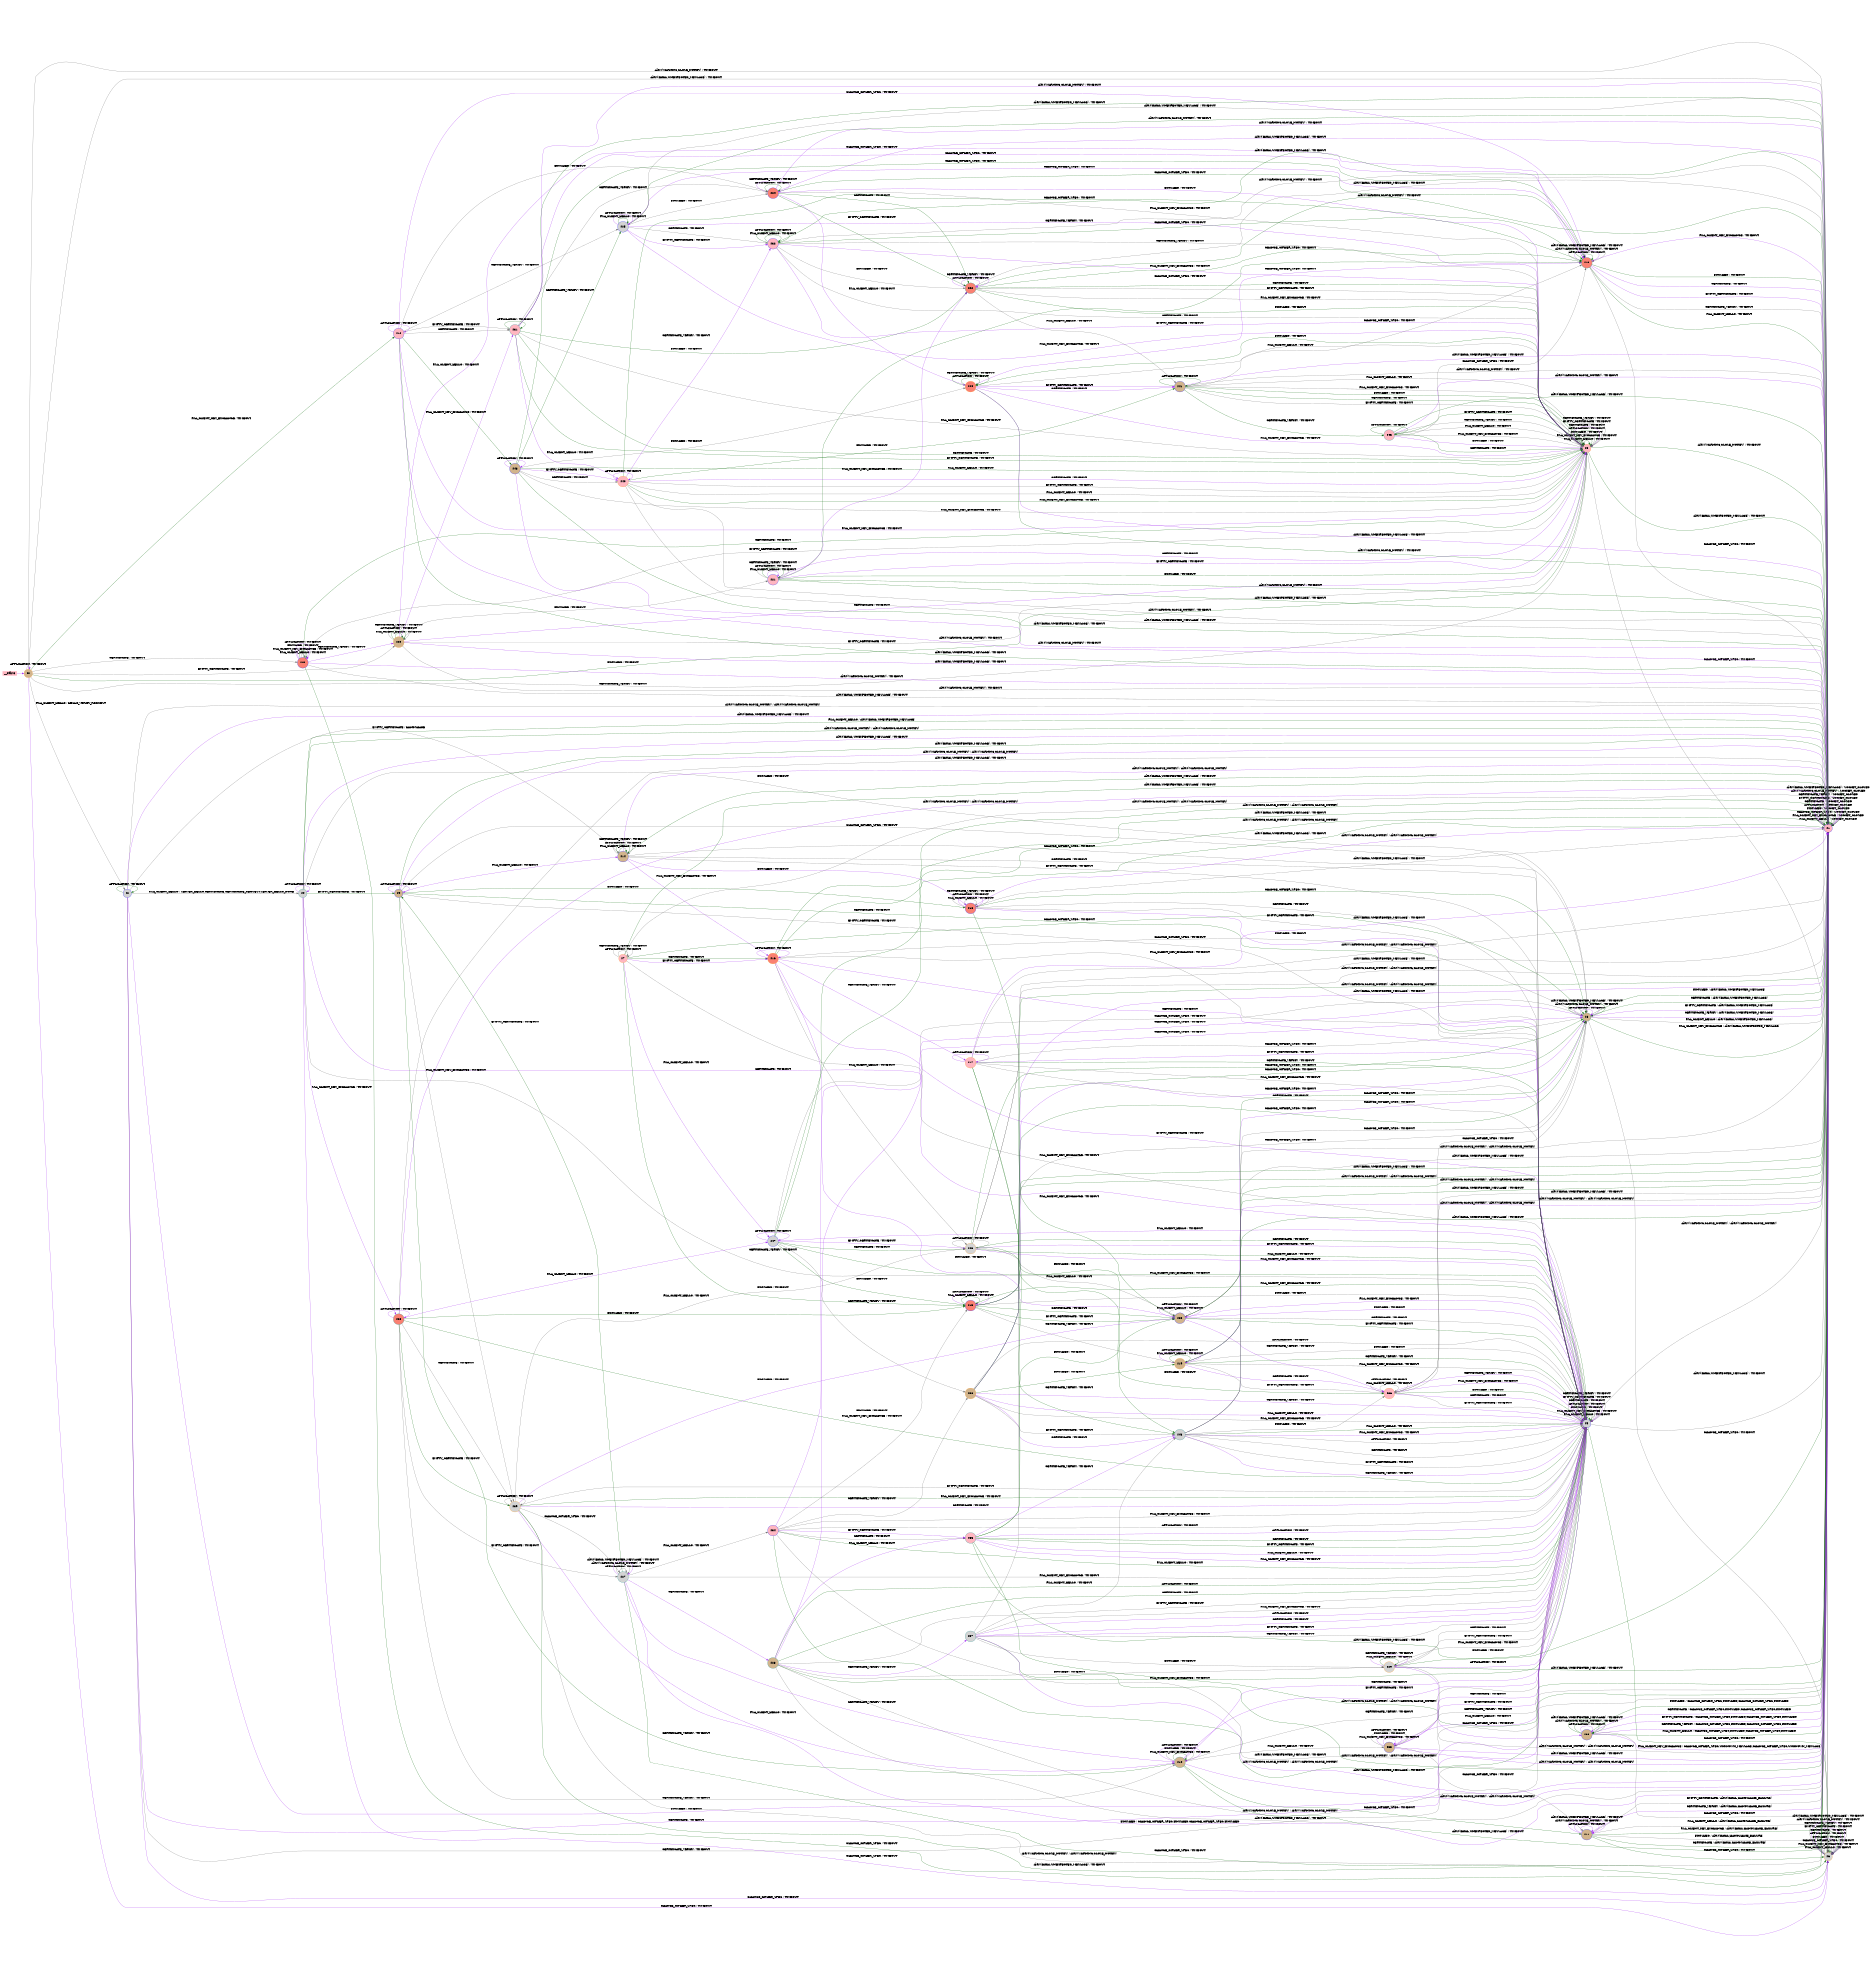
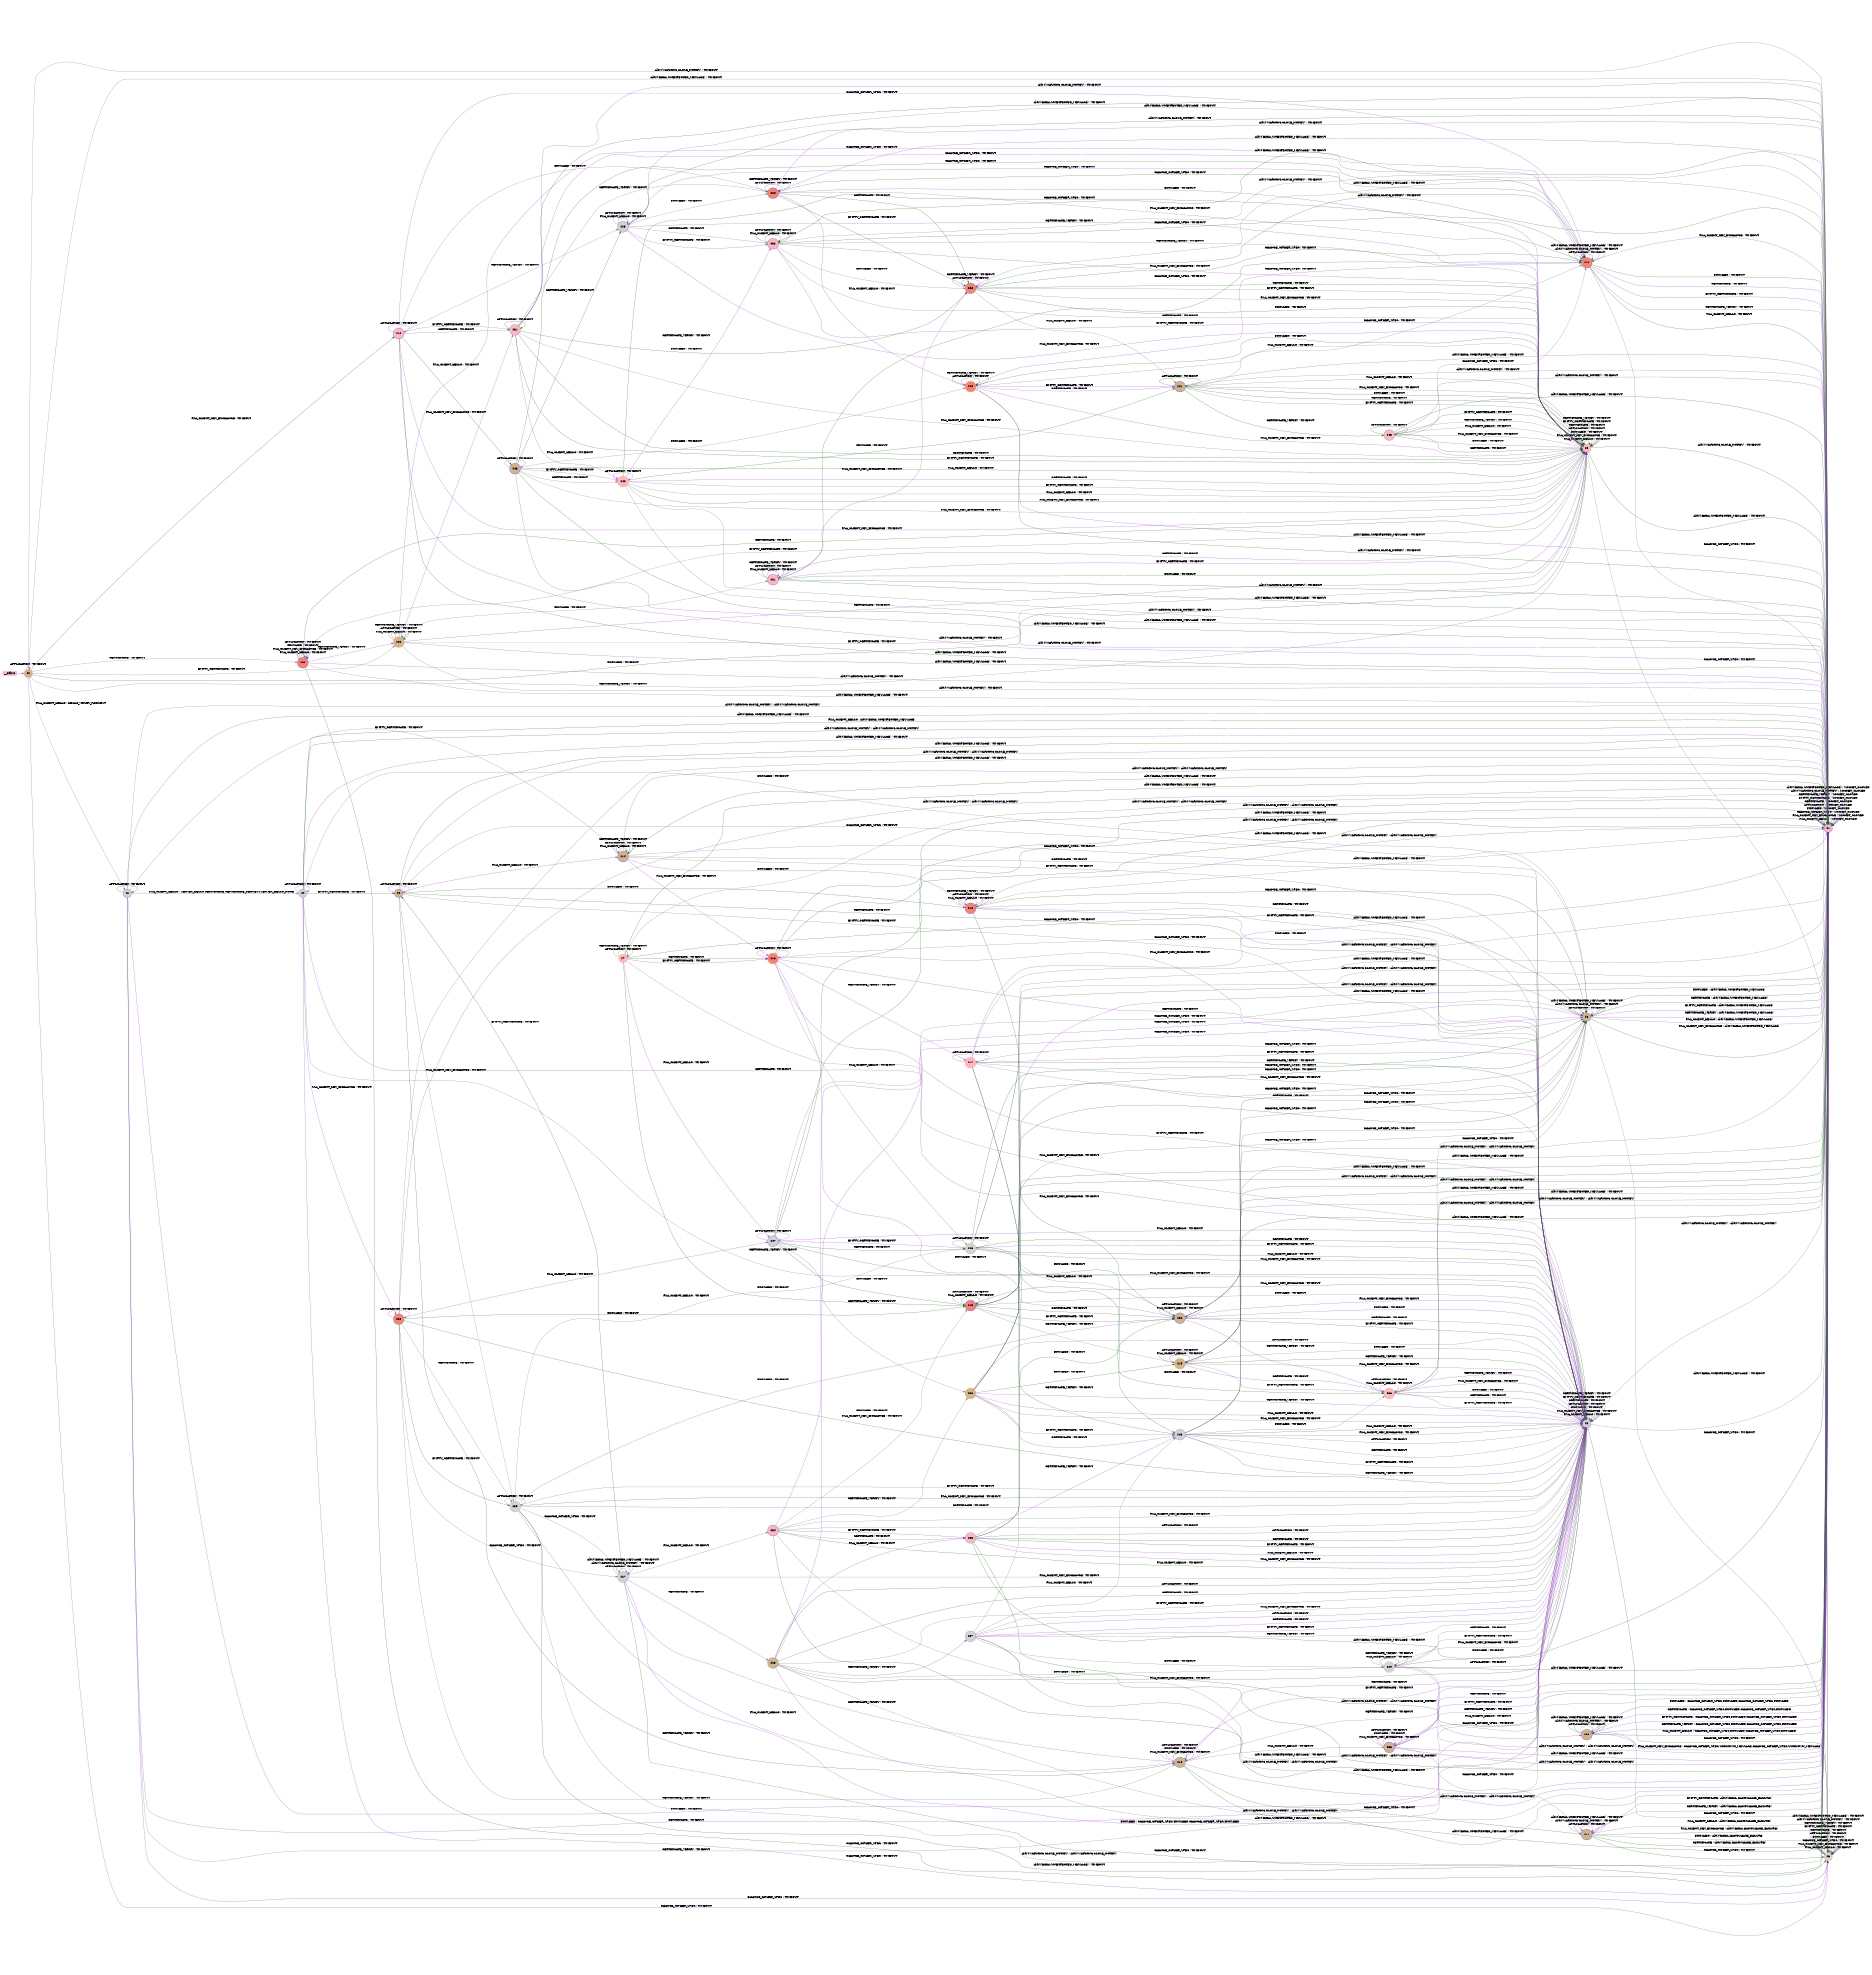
edge "s2" -> "s14": label "EMPTY_CERTIFICATE / HANDSHAKE" -> "EMPTY_CERTIFICATE / TIMEOUT"
edge "s26" -> "s27": label "EMPTY_CERTIFICATE / TIMEOUT" -> "CHANGE_CIPHER_SPEC / TIMEOUT"
